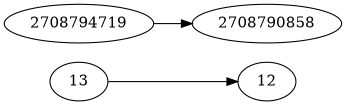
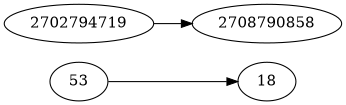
node "2708794719": label "2708794719" -> "2702794719"
node "13": label "13" -> "53"
node "12": label "12" -> "18"
